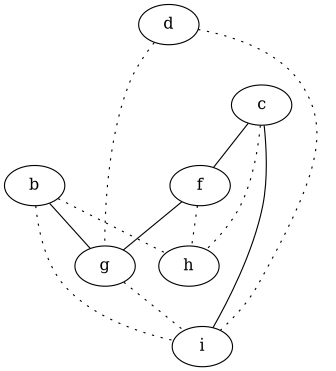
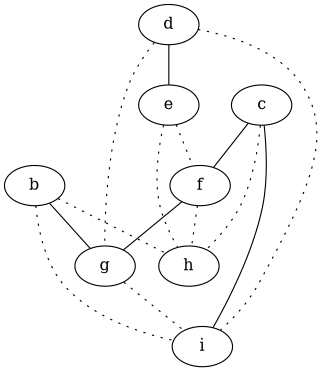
node "e": added
